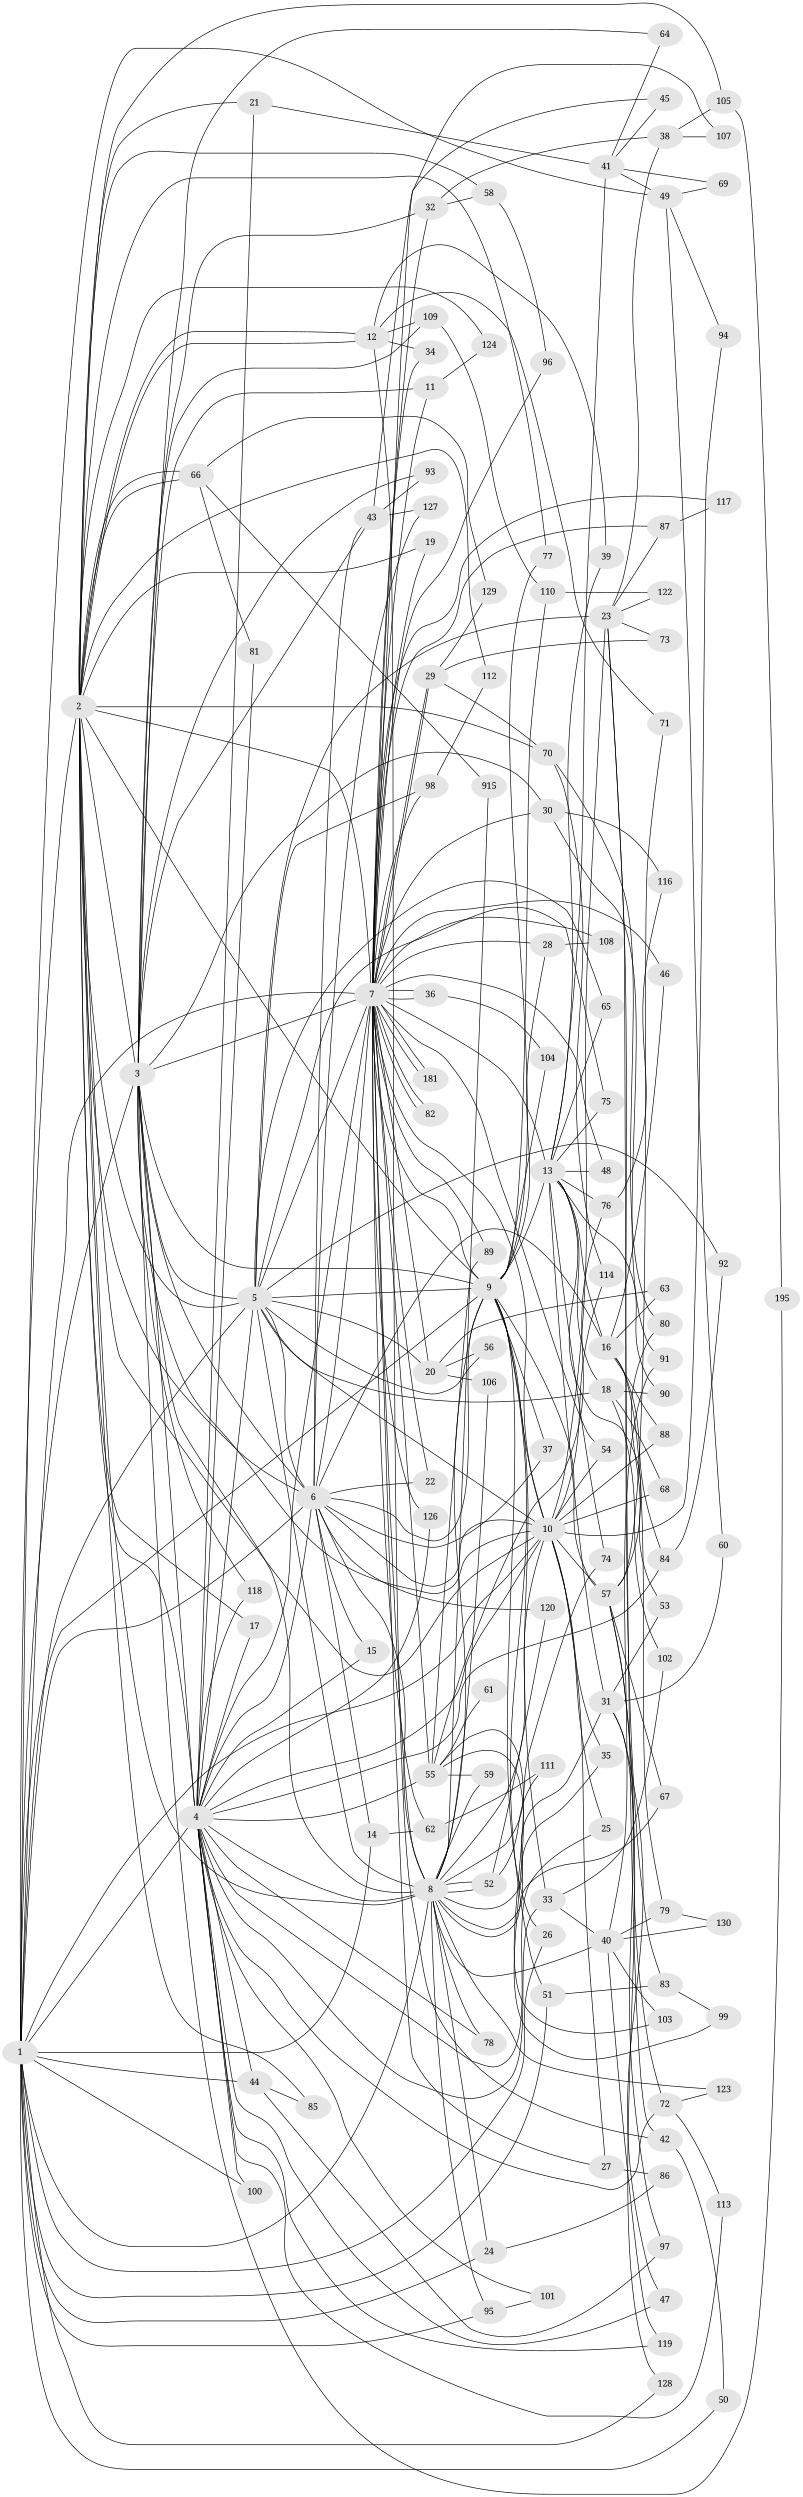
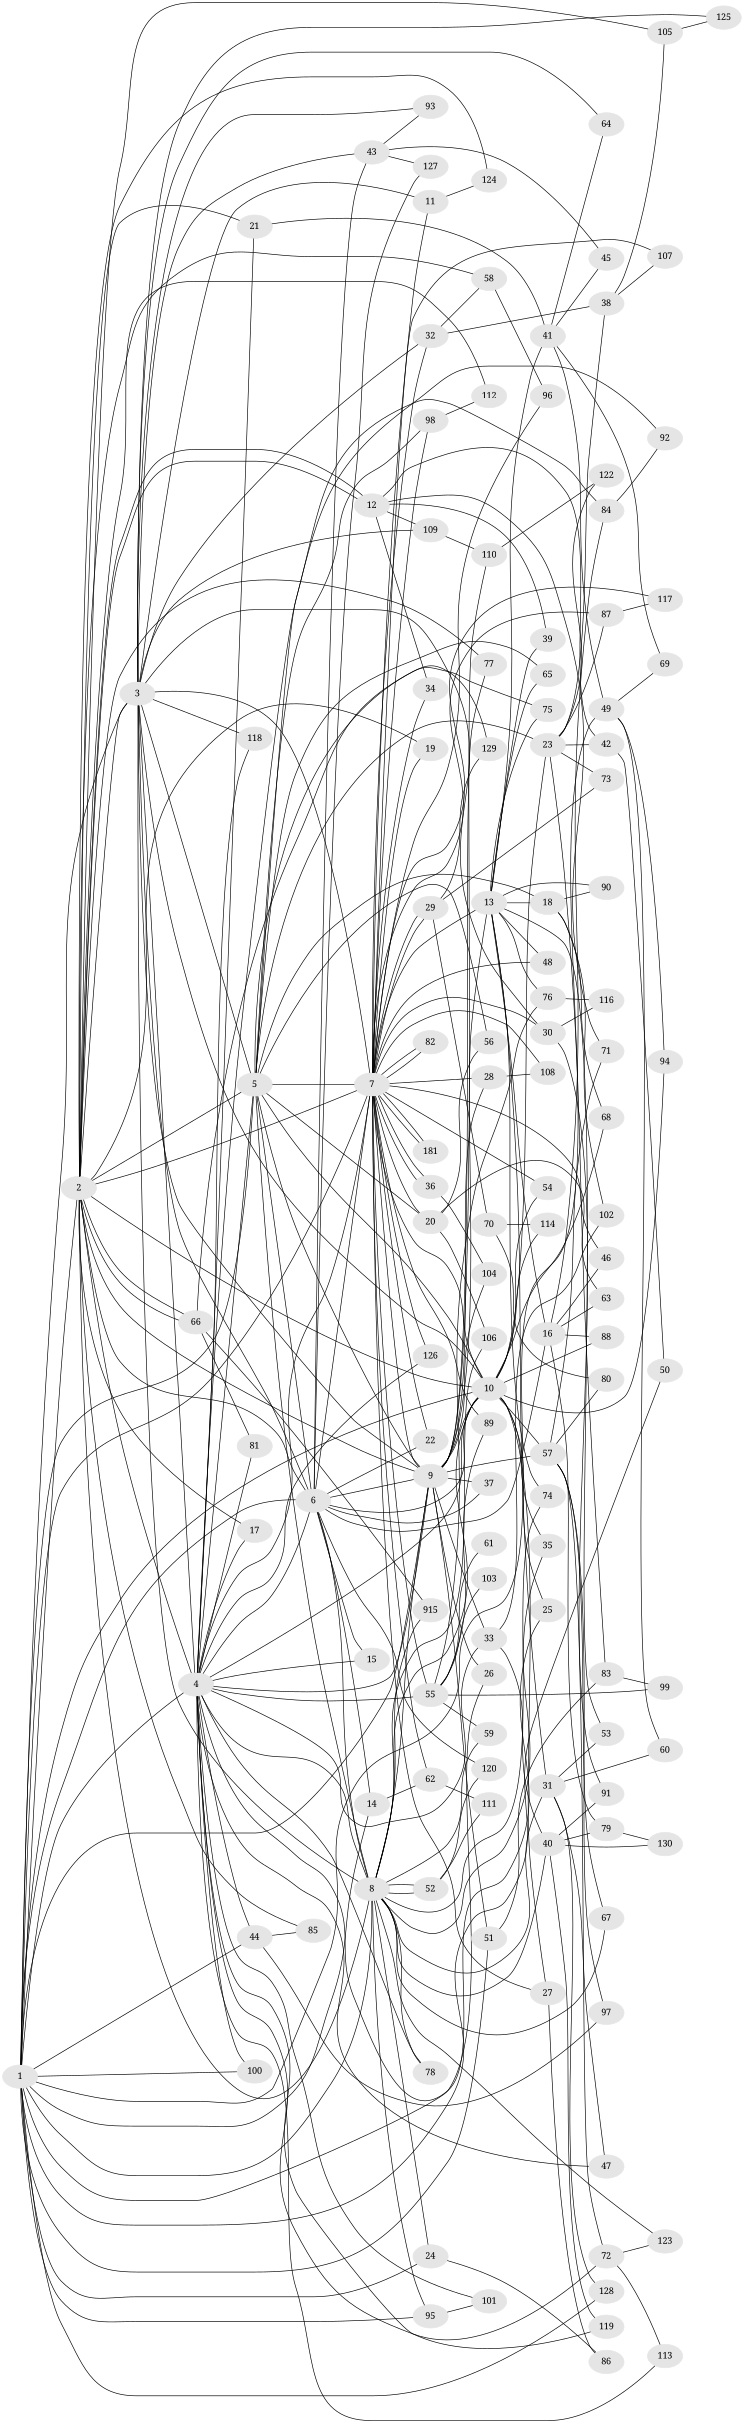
edge "2" -- "70": removed
node "195": label "195" -> "125"
edge "7" -- "8": removed
edge "9" -- "4": added
edge "40" -- "103": removed
